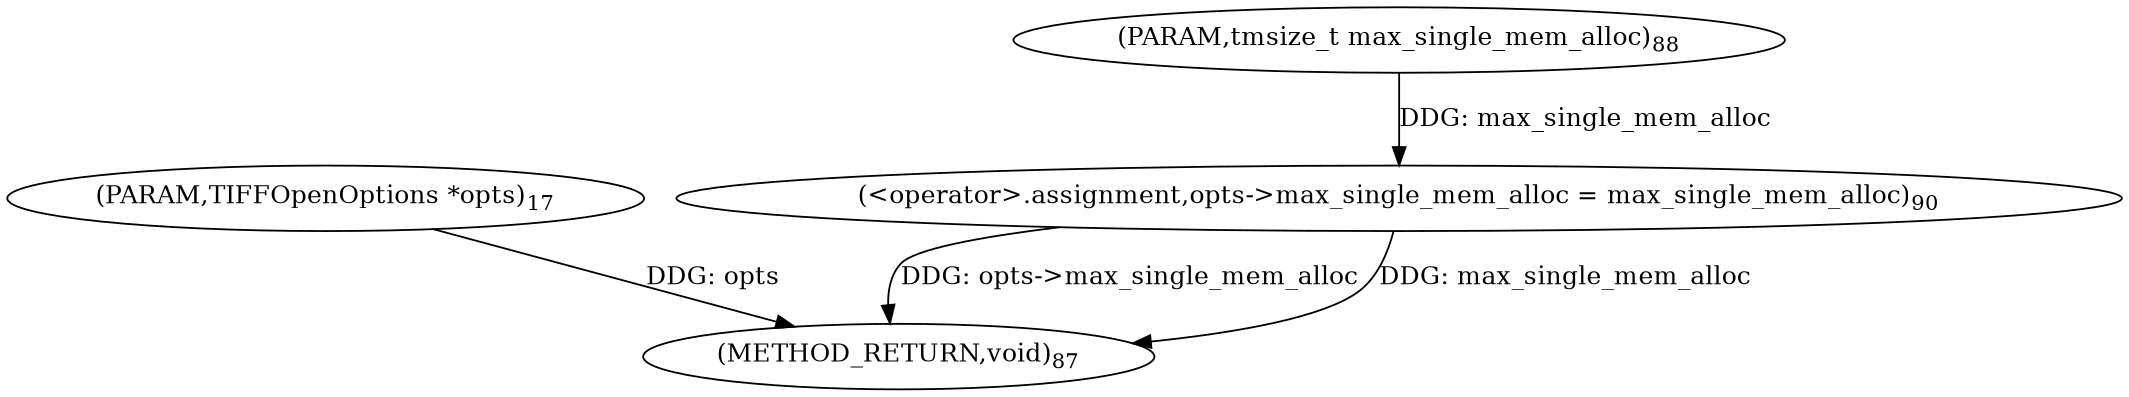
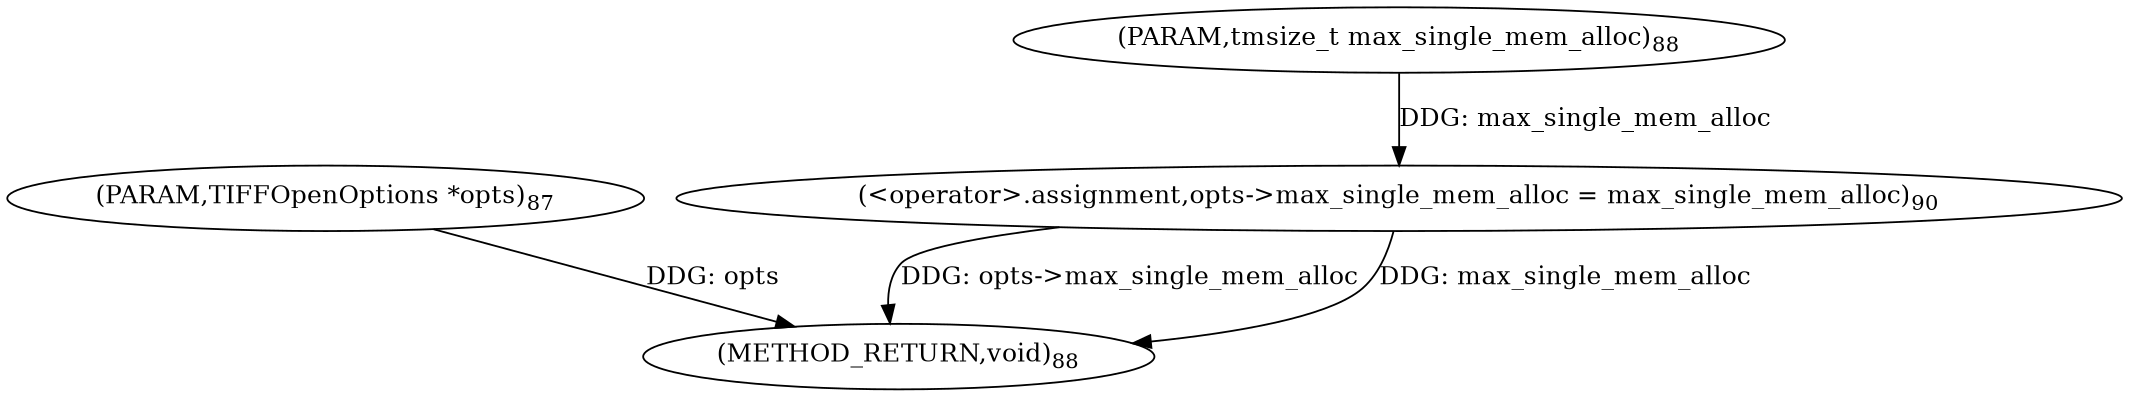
node "(PARAM,TIFFOpenOptions *opts)": text "17" -> "87"
node "(METHOD_RETURN,void)": text "87" -> "88"
